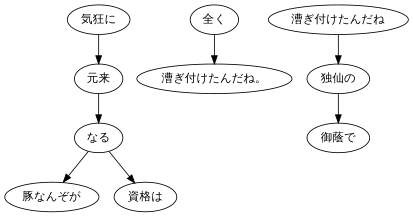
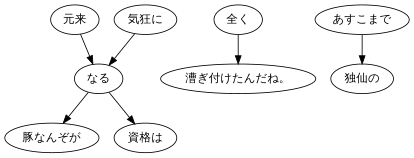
node "漕ぎ付けたんだね": label "漕ぎ付けたんだね" -> "あすこまで"
edge "気狂に" -> "元来": now "気狂に" -> "なる"
node "御蔭で": removed
